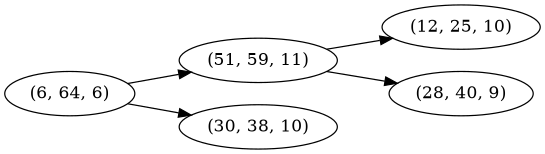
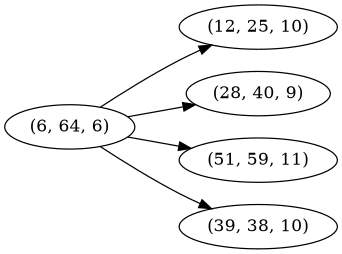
edge "(51, 59, 11)" -> "(12, 25, 10)": now "(6, 64, 6)" -> "(12, 25, 10)"
edge "(51, 59, 11)" -> "(28, 40, 9)": now "(6, 64, 6)" -> "(28, 40, 9)"
node "(30, 38, 10)": label "(30, 38, 10)" -> "(39, 38, 10)"
